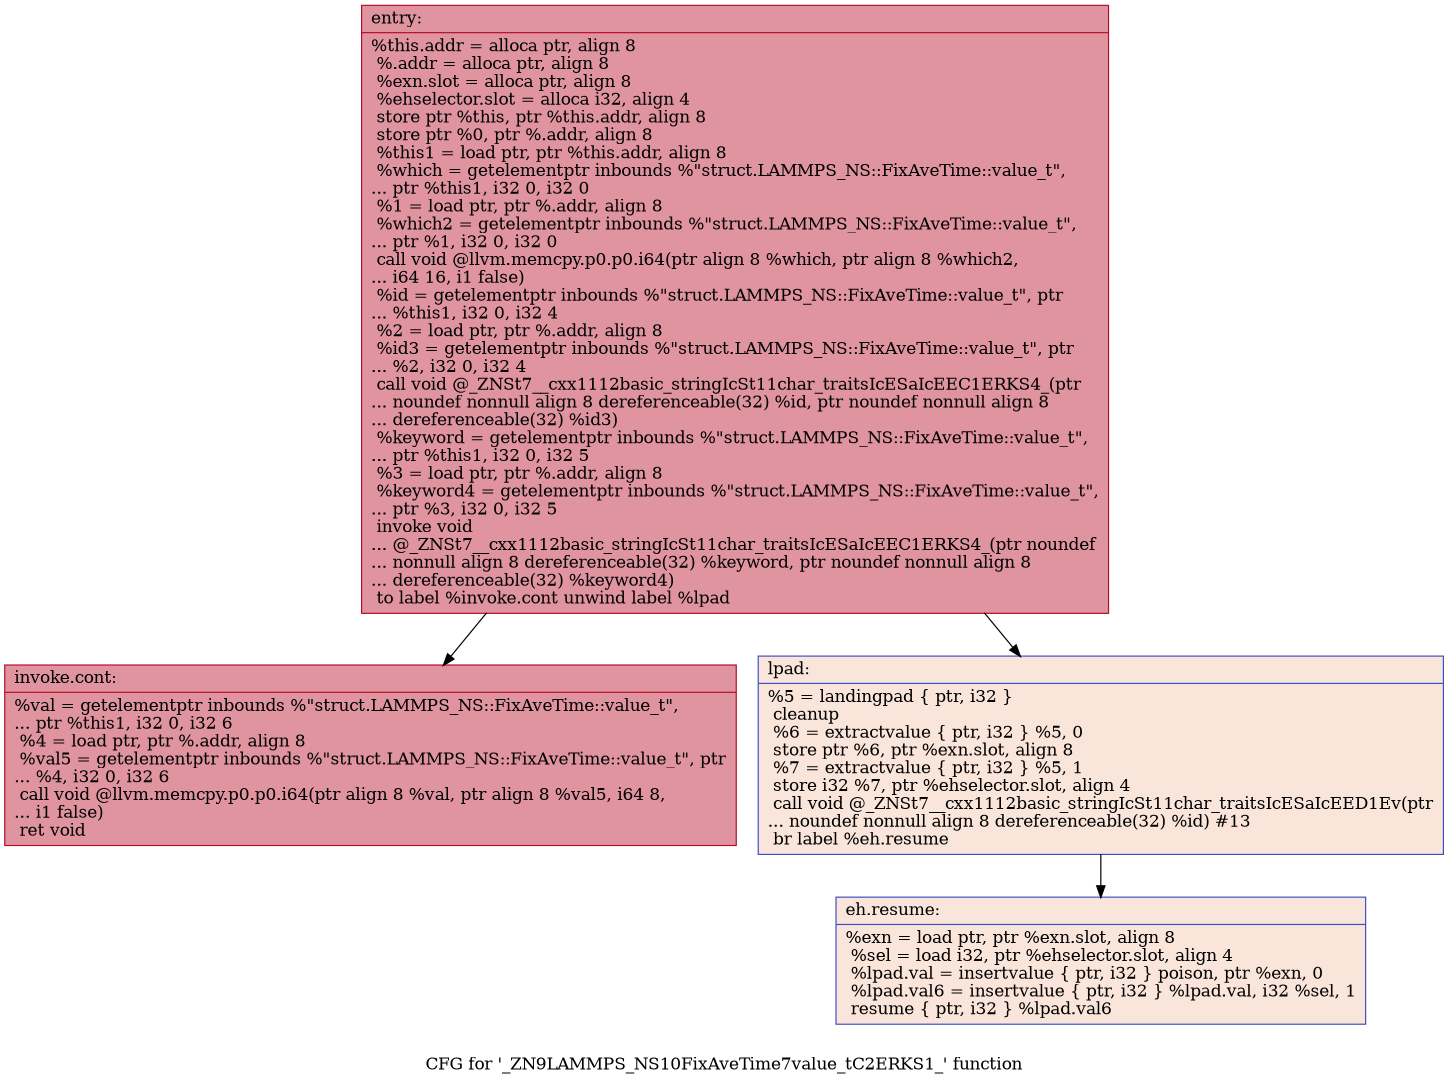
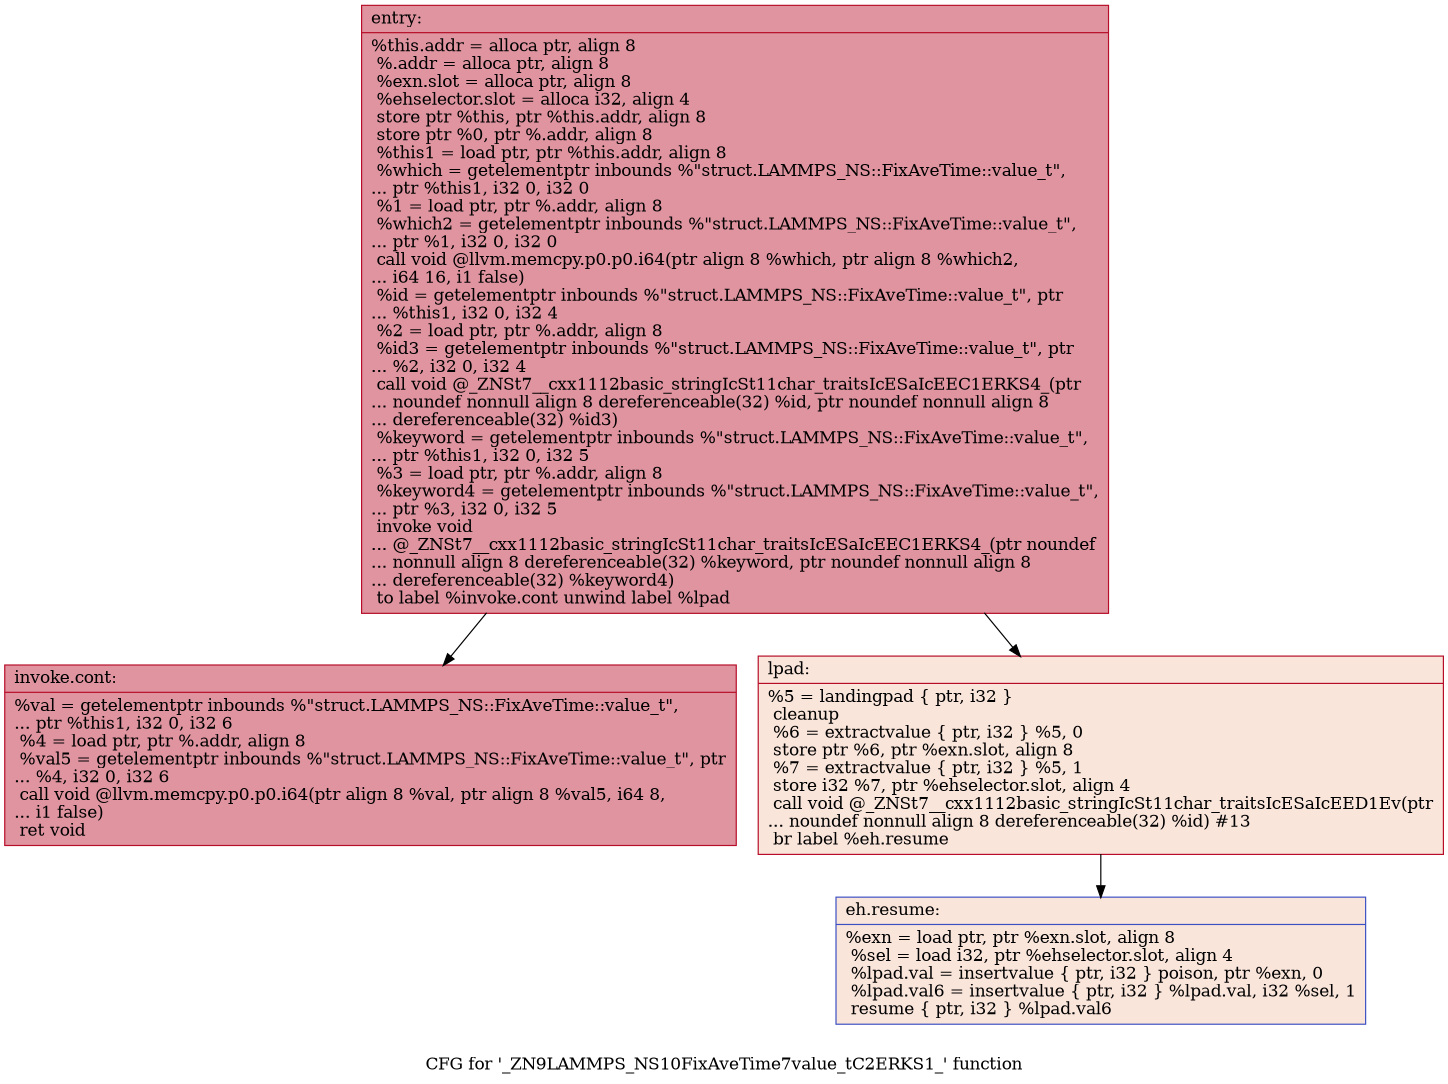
node "lpad:": color #3d50c3ff -> #b70d28ff
